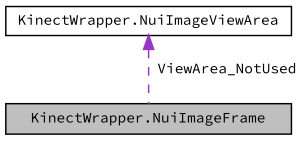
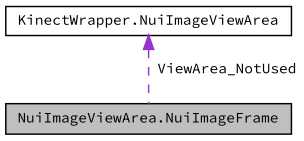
node "KinectWrapper.NuiImageFrame": label "KinectWrapper.NuiImageFrame" -> "NuiImageViewArea.NuiImageFrame"
